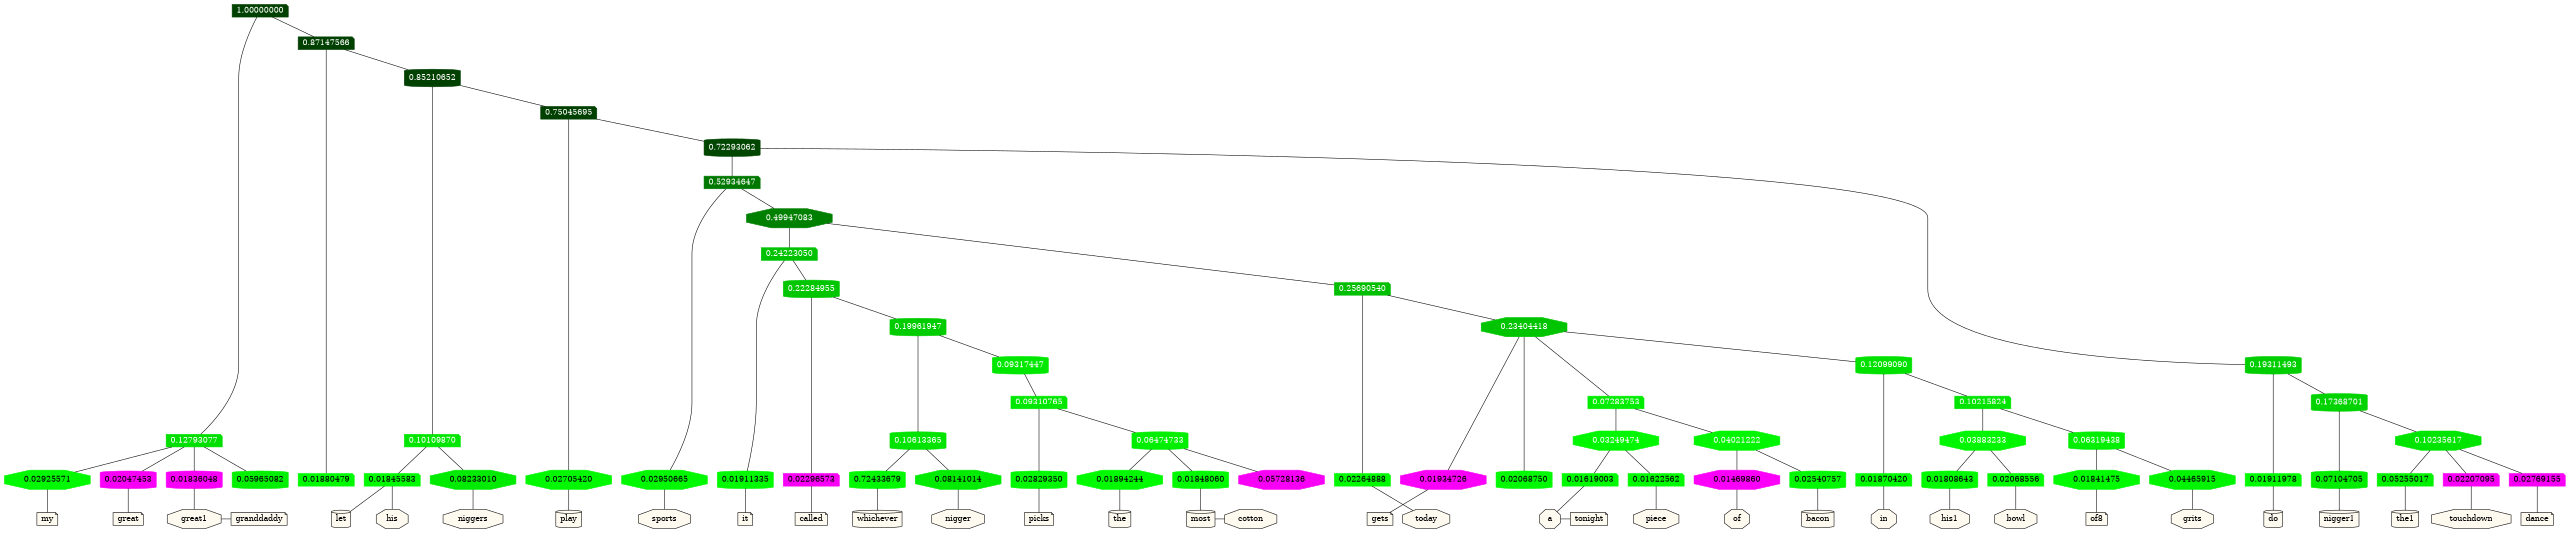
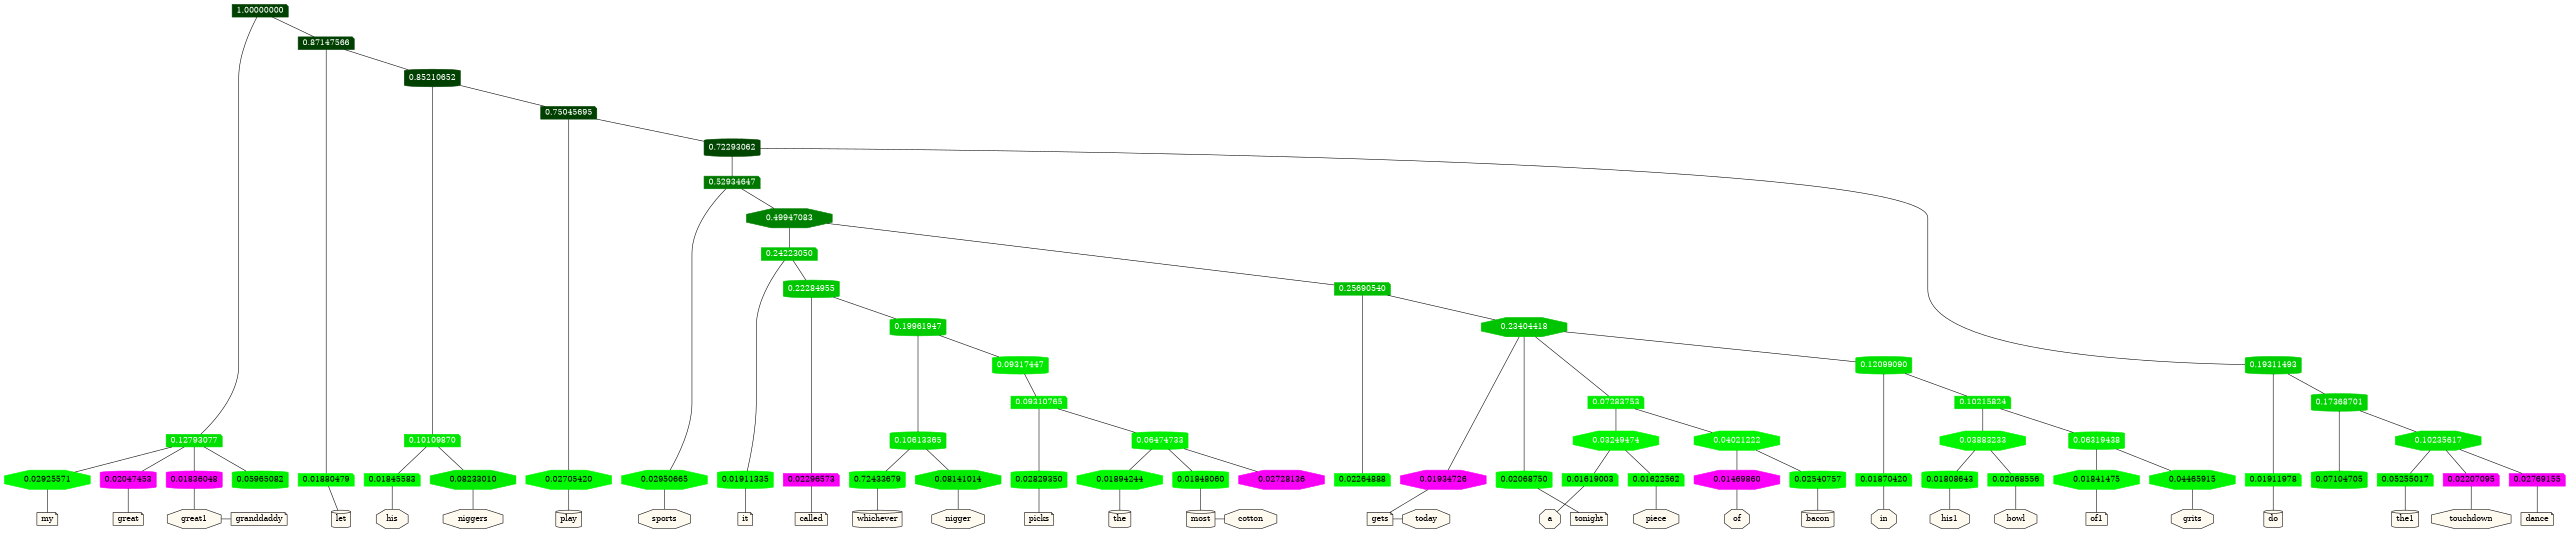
node "0.05728136": label "0.05728136" -> "0.02728136"
edge "0.02264888" -- "today": now "gets" -- "today"
edge "0.01845583" -- "let": now "0.01880479" -- "let"
edge "a" -- "tonight": now "0.02068750" -- "tonight"
node "of8": label "of8" -> "of1"
node "nigger1": removed
